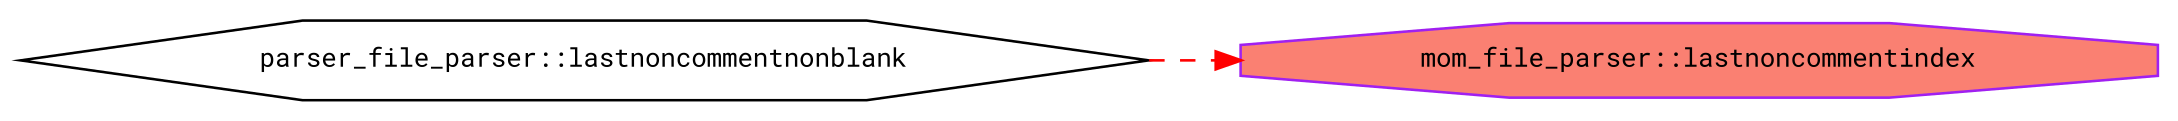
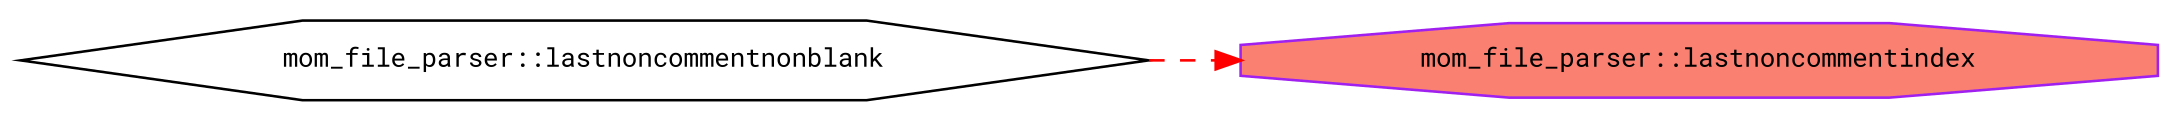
node "parser_file_parser::lastnoncommentnonblank": label "parser_file_parser::lastnoncommentnonblank" -> "mom_file_parser::lastnoncommentnonblank"
